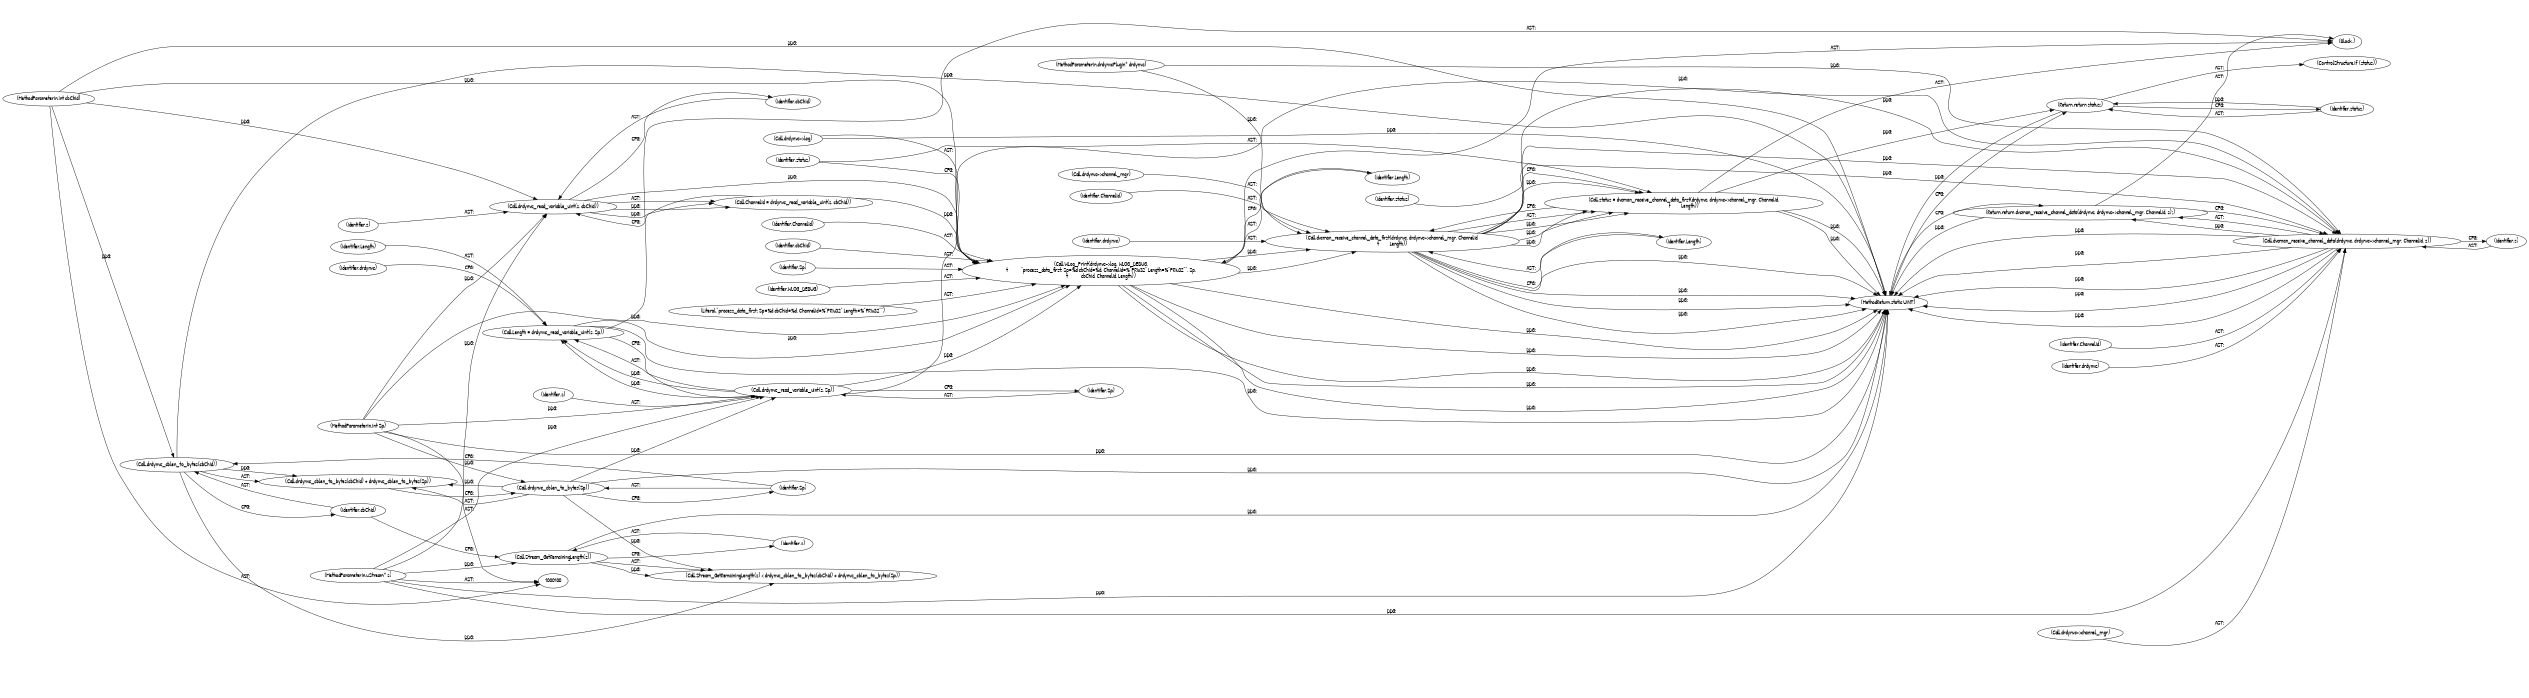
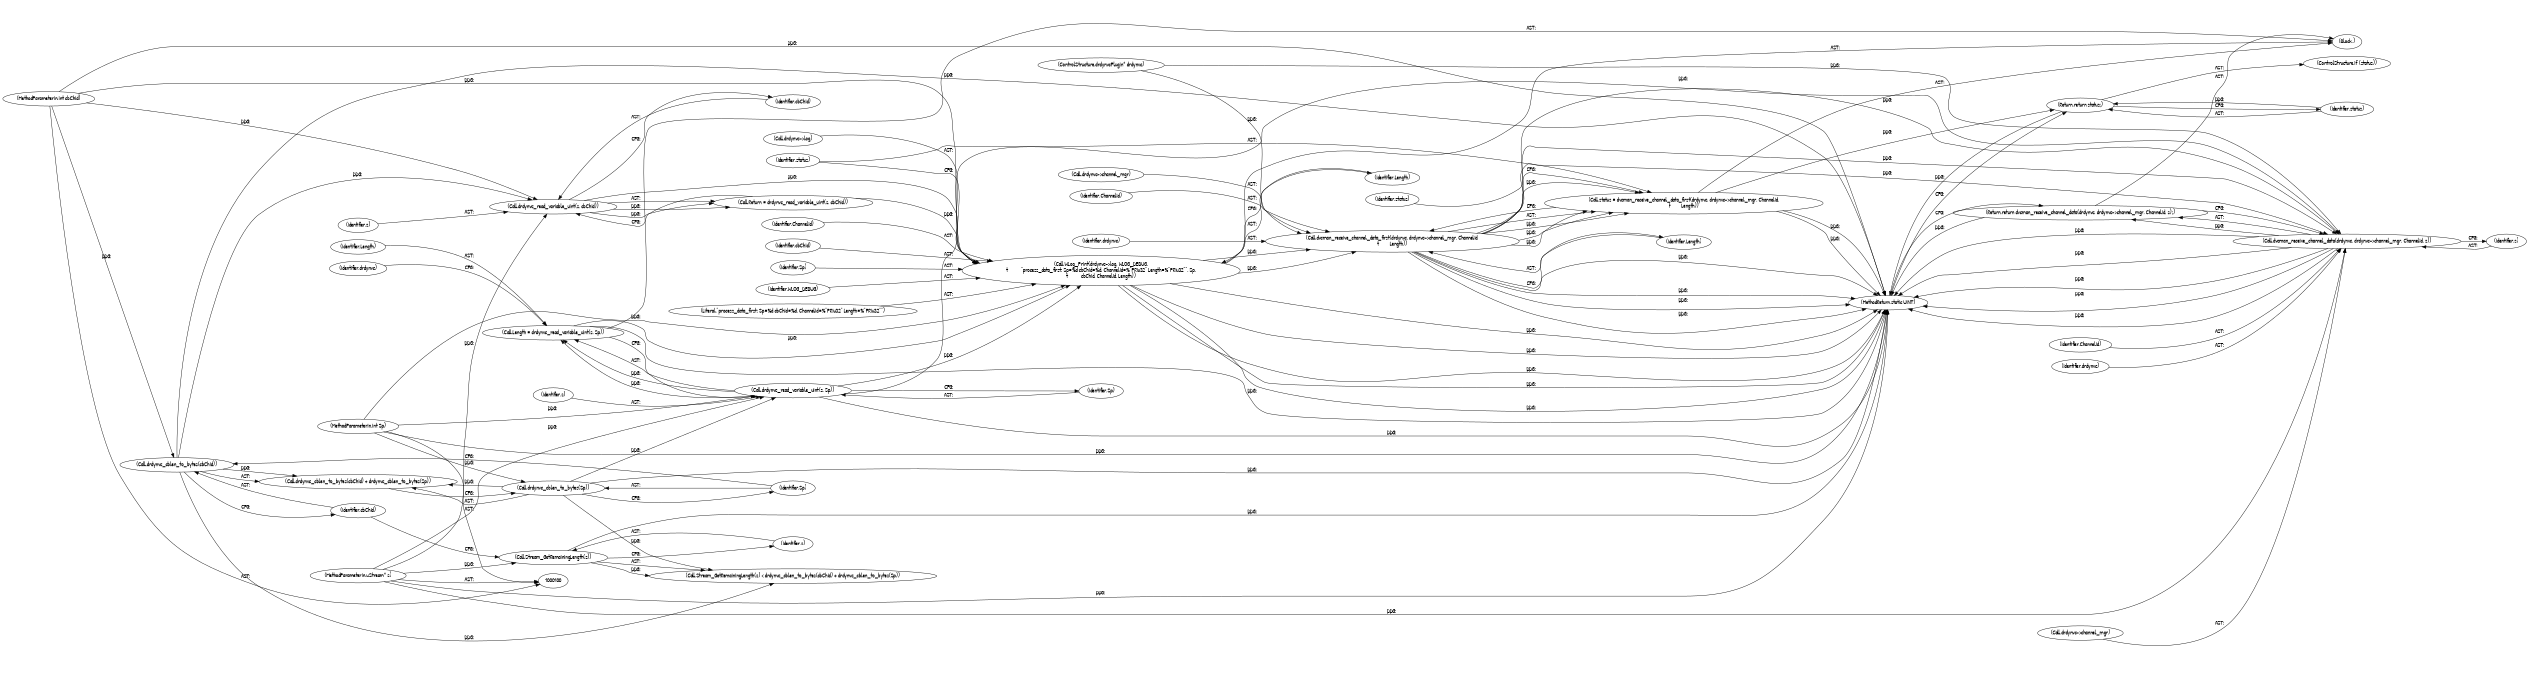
node "(MethodParameterIn,drdynvcPlugin* drdynvc)": label "(MethodParameterIn,drdynvcPlugin* drdynvc)" -> "(ControlStructure,drdynvcPlugin* drdynvc)"
edge "(Call,drdynvc->log)" -> "(MethodReturn,static UINT)": now "(Call,drdynvc_read_variable_uint(s, Sp))" -> "(MethodReturn,static UINT)"
node "(Call,ChannelId = drdynvc_read_variable_uint(s, cbChId))": label "(Call,ChannelId = drdynvc_read_variable_uint(s, cbChId))" -> "(Call,Return = drdynvc_read_variable_uint(s, cbChId))"
edge "(MethodParameterIn,int Sp)" -> "(Call,drdynvc_read_variable_uint(s, cbChId))": now "(Call,drdynvc_cblen_to_bytes(cbChId))" -> "(Call,drdynvc_read_variable_uint(s, cbChId))"
